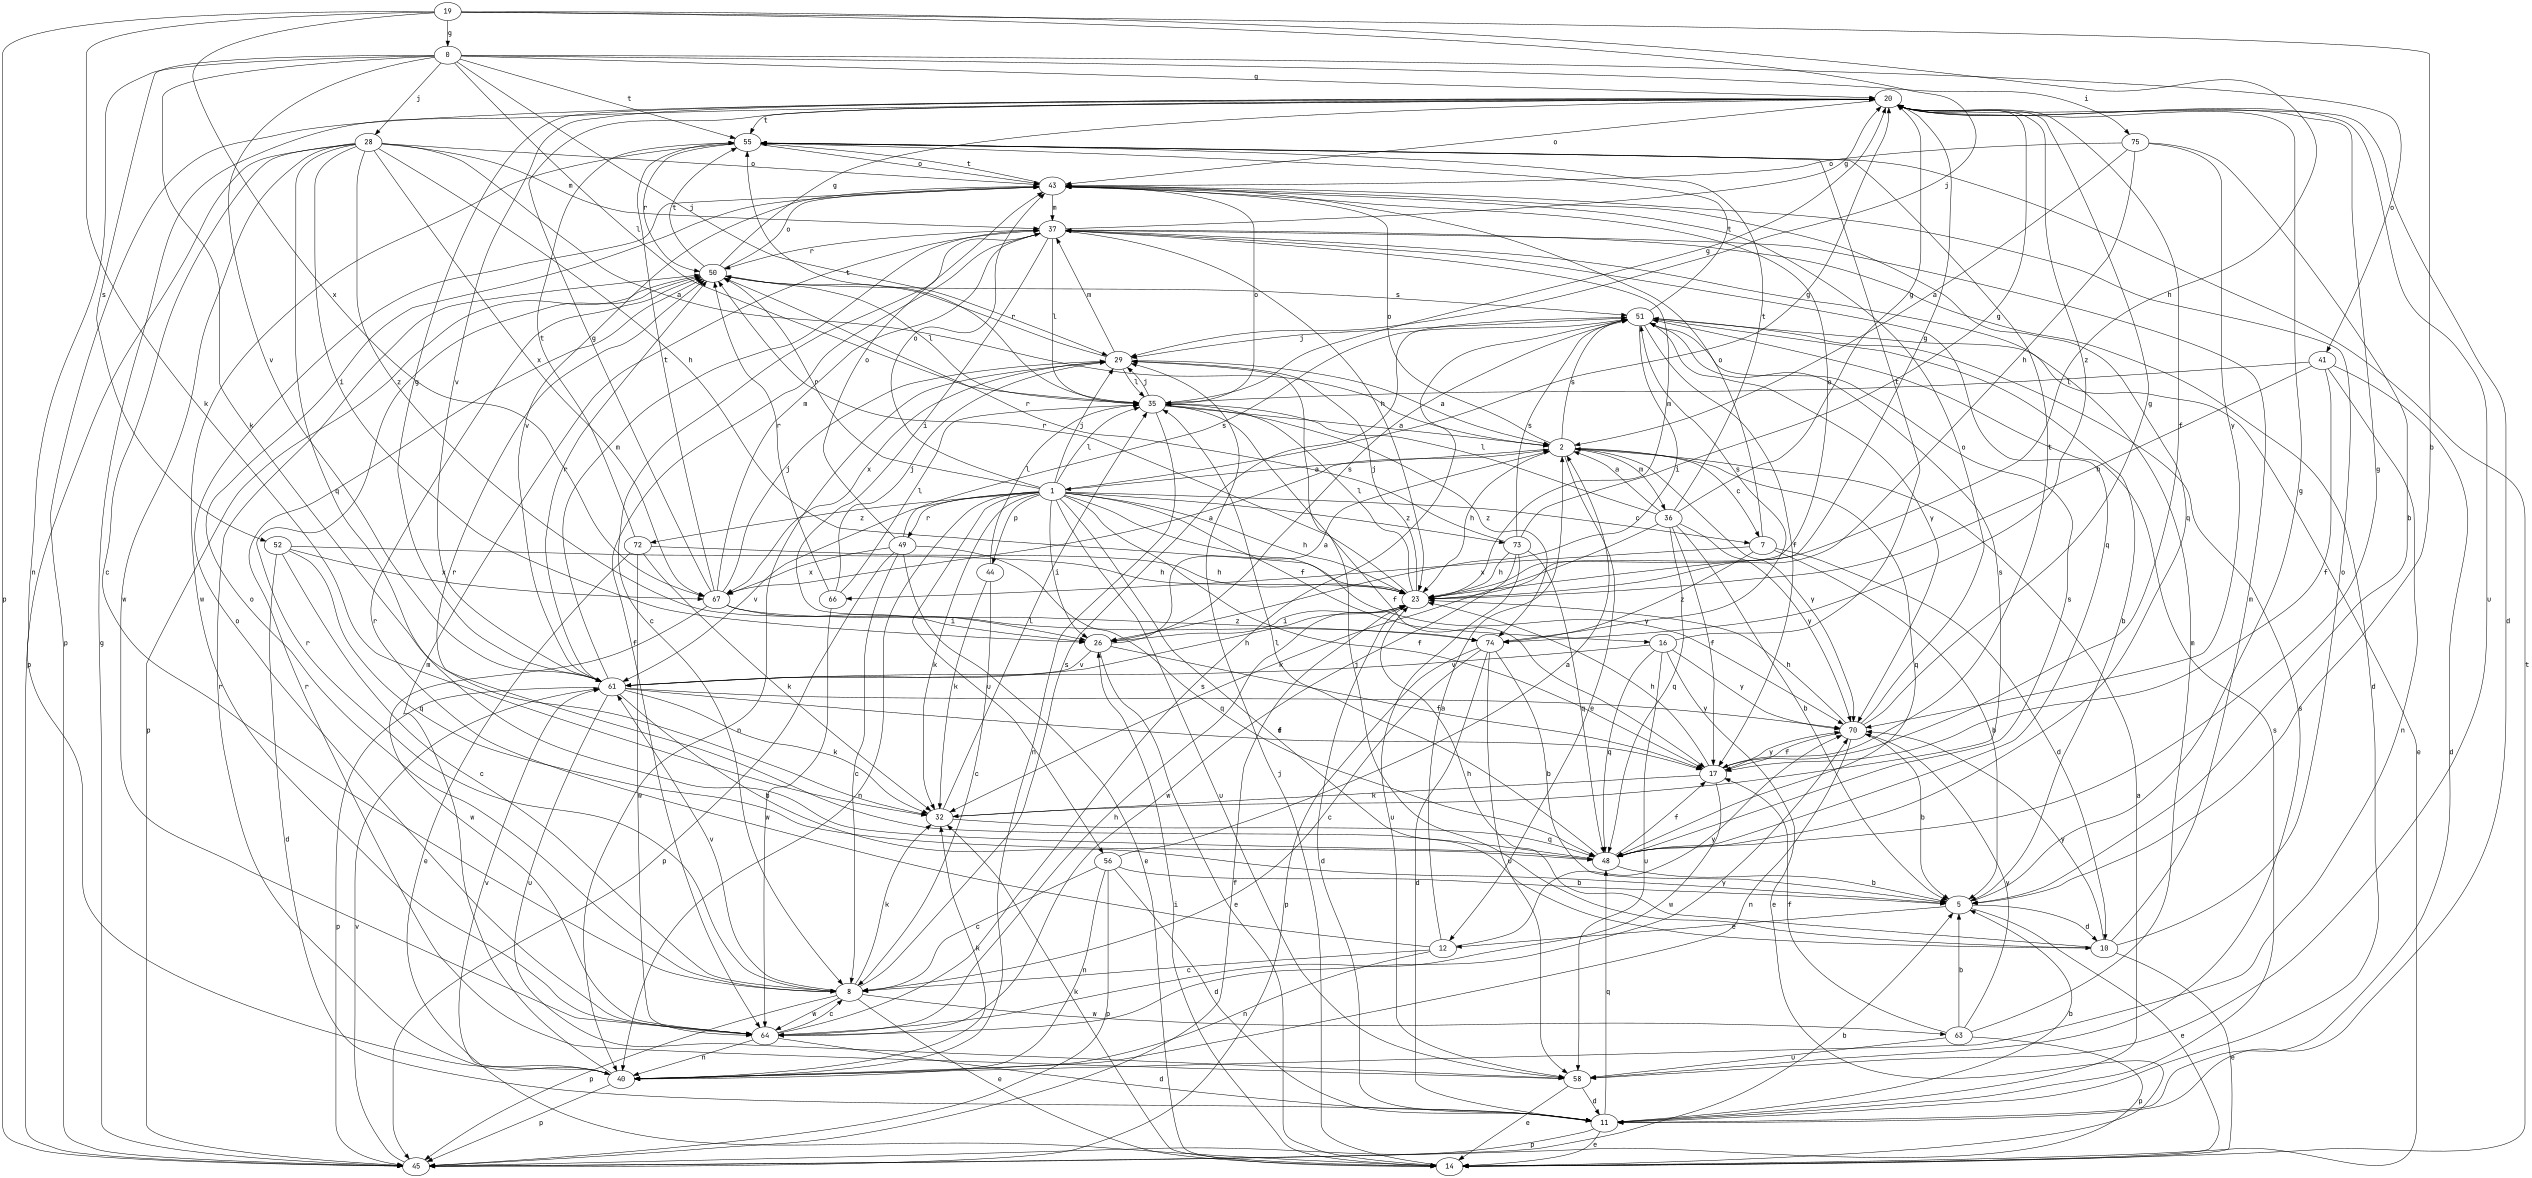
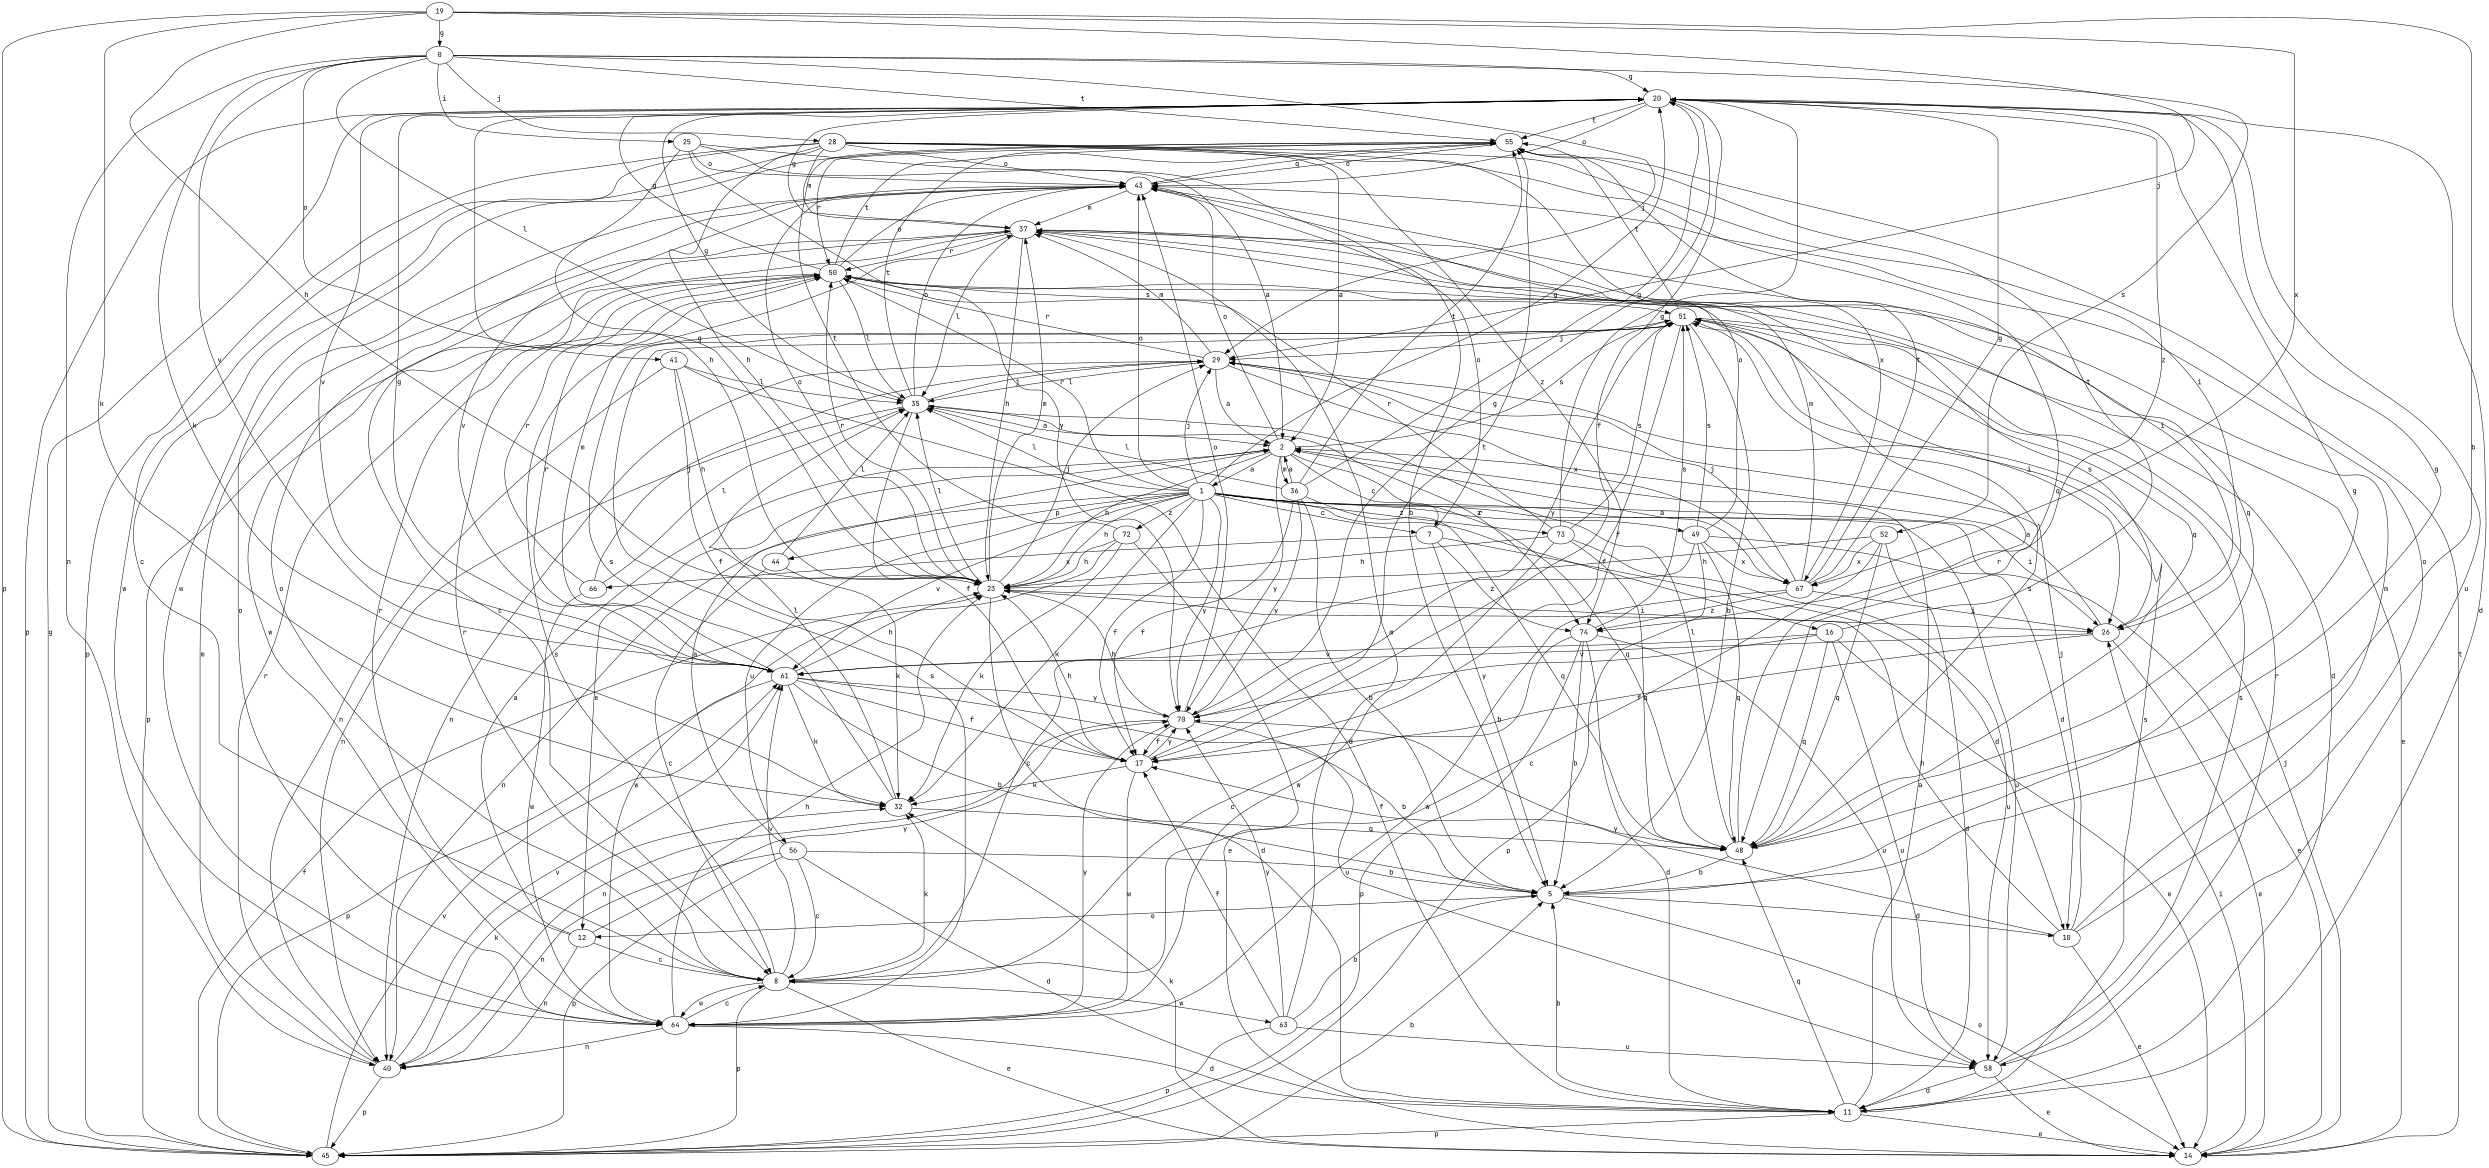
node "75": label "75" -> "25"
edge "43" -> "55": label "t" -> "q"
edge "37" -> "64": label "f" -> "w"
edge "36" -> "32": removed, label "k"
